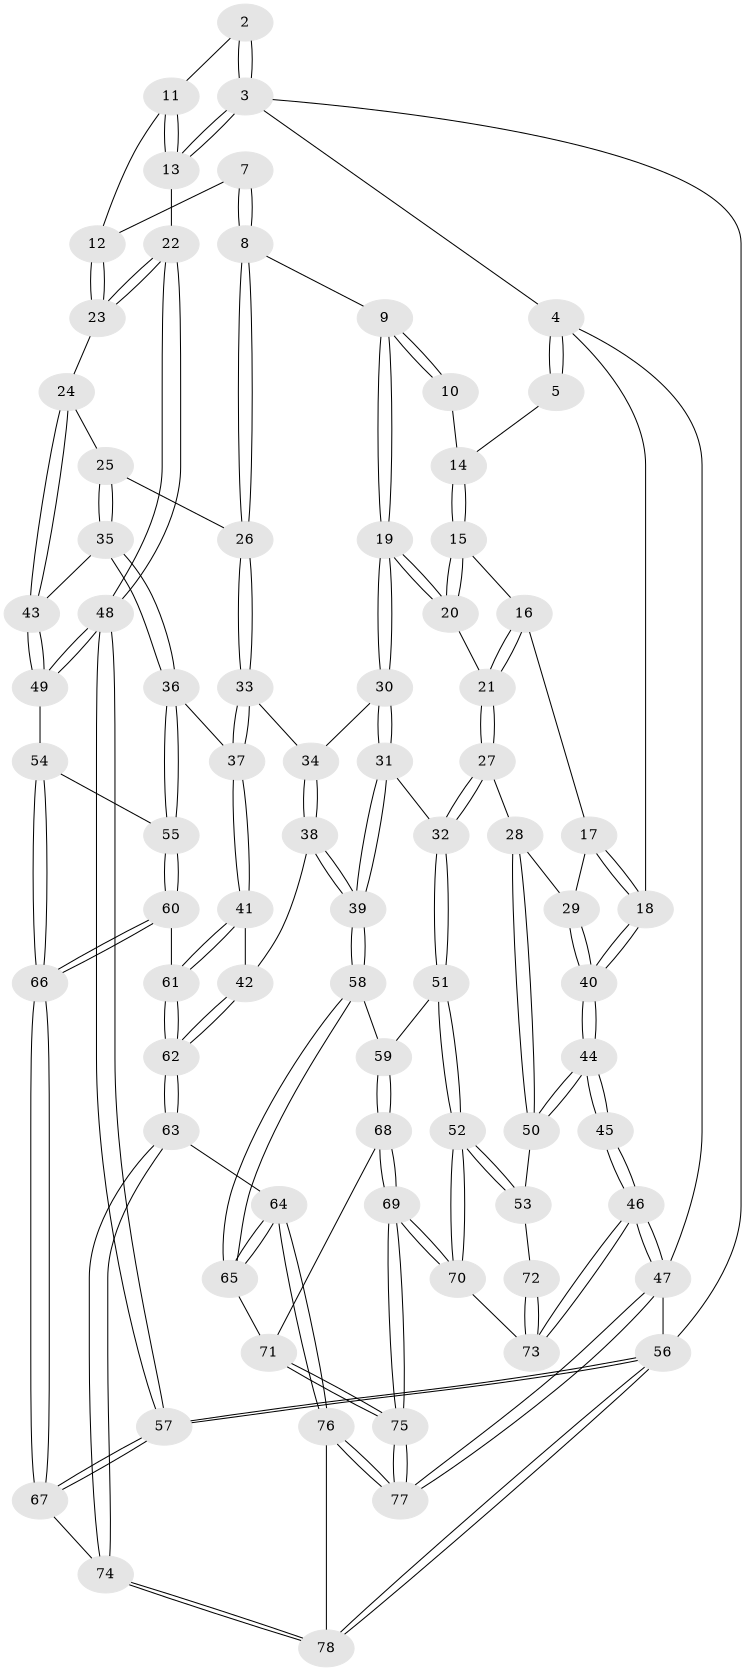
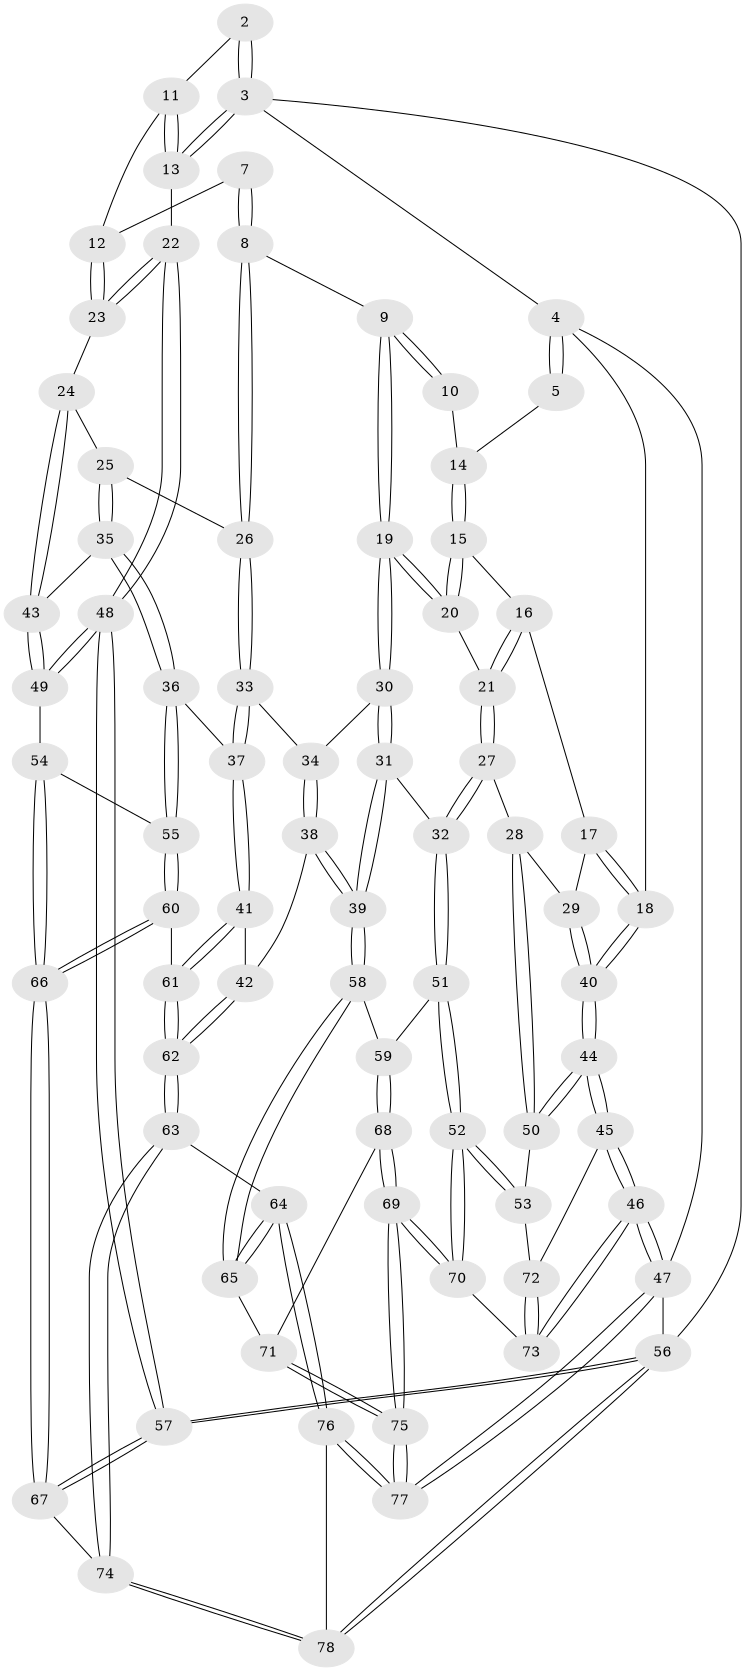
edge "45" -- "72": added
